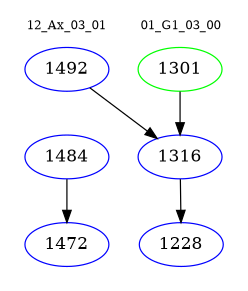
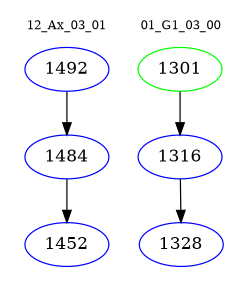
edge "1492" -> "1316": now "1492" -> "1484"
node "1472": label "1472" -> "1452"
node "1228": label "1228" -> "1328"
